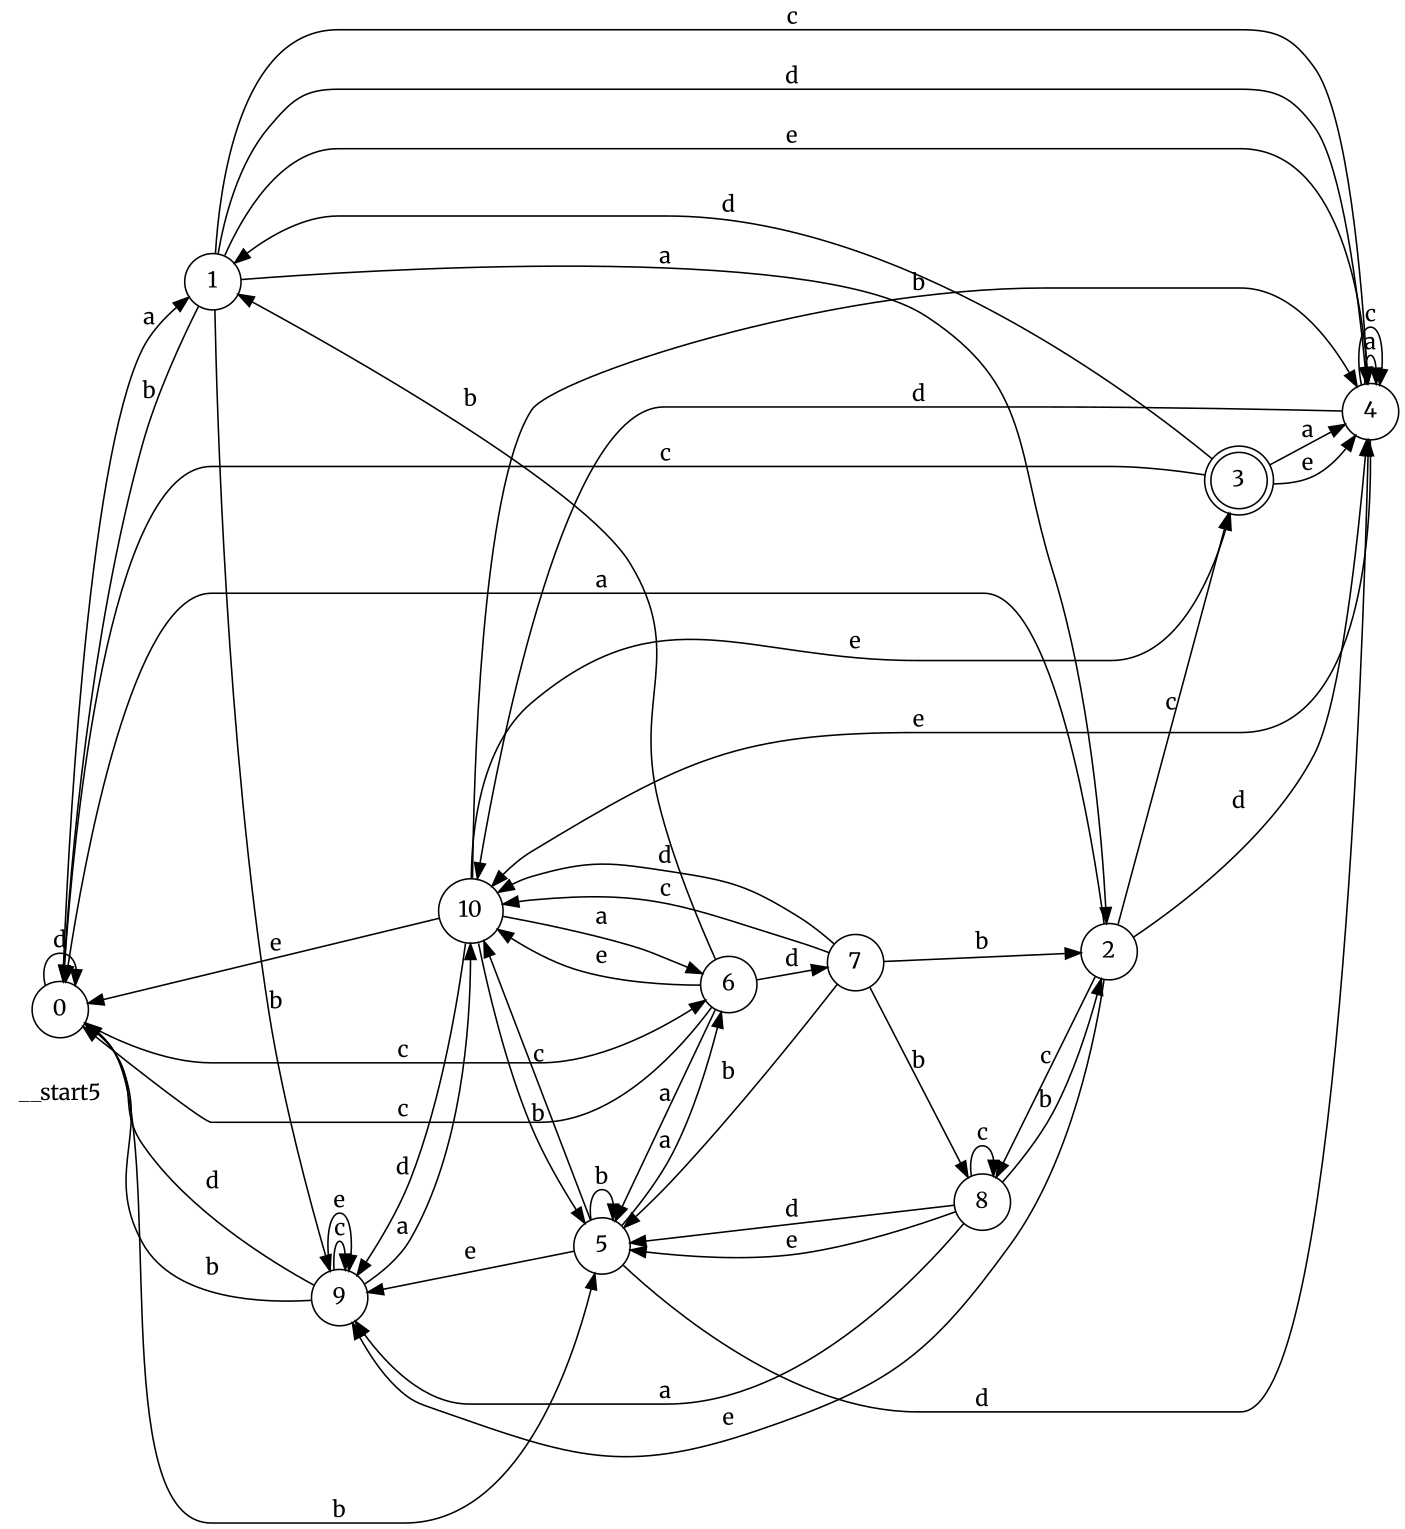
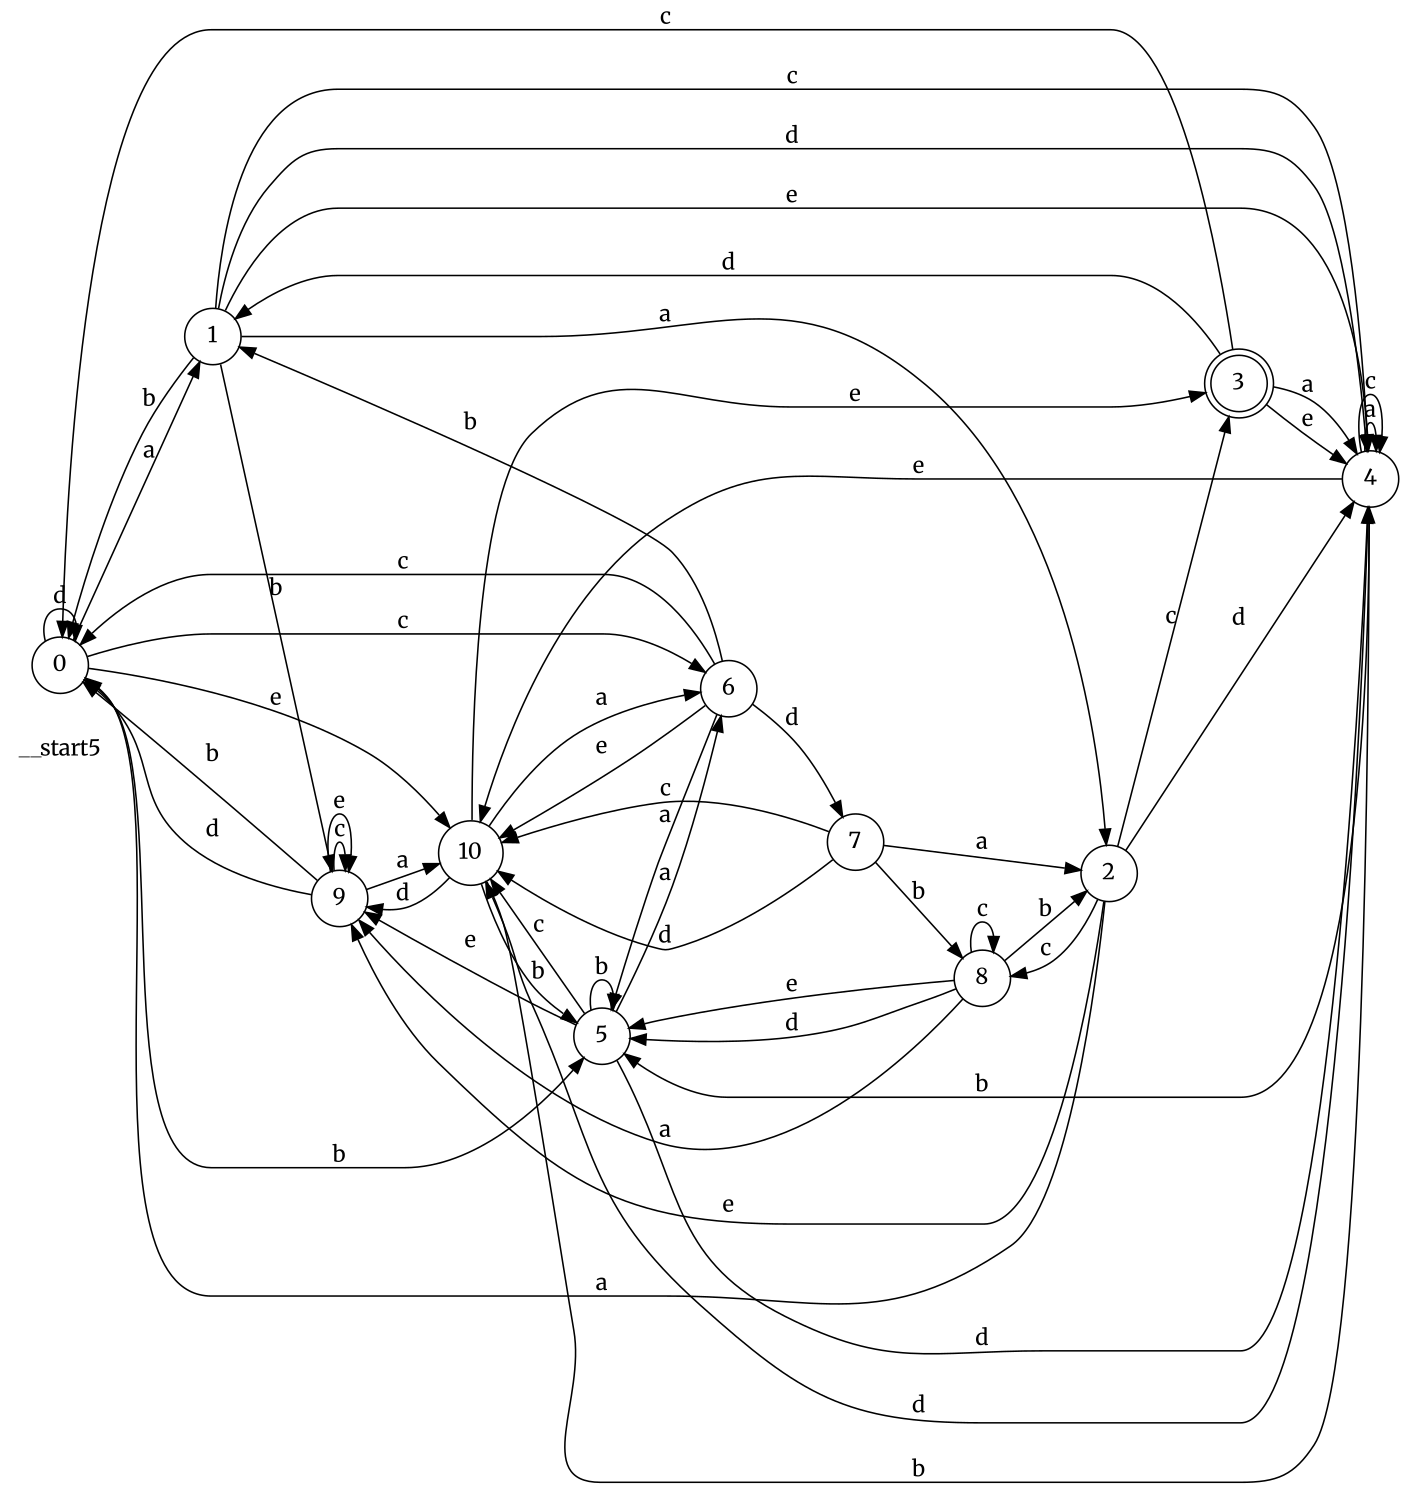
edge "7" -> "2": label "b" -> "a"
edge "10" -> "0": reversed
edge "7" -> "5": now "4" -> "5"
